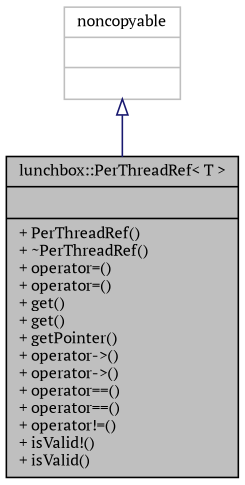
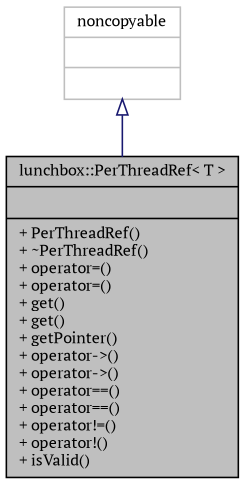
node "lunchbox::PerThreadRef< T >": text "+ isValid!()" -> "+ operator!()"
